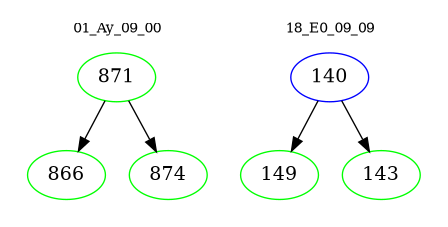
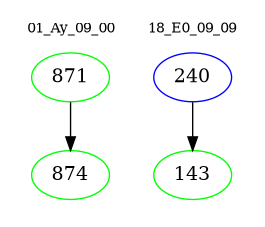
node "140": label "140" -> "240"
node "866": removed
node "149": removed
